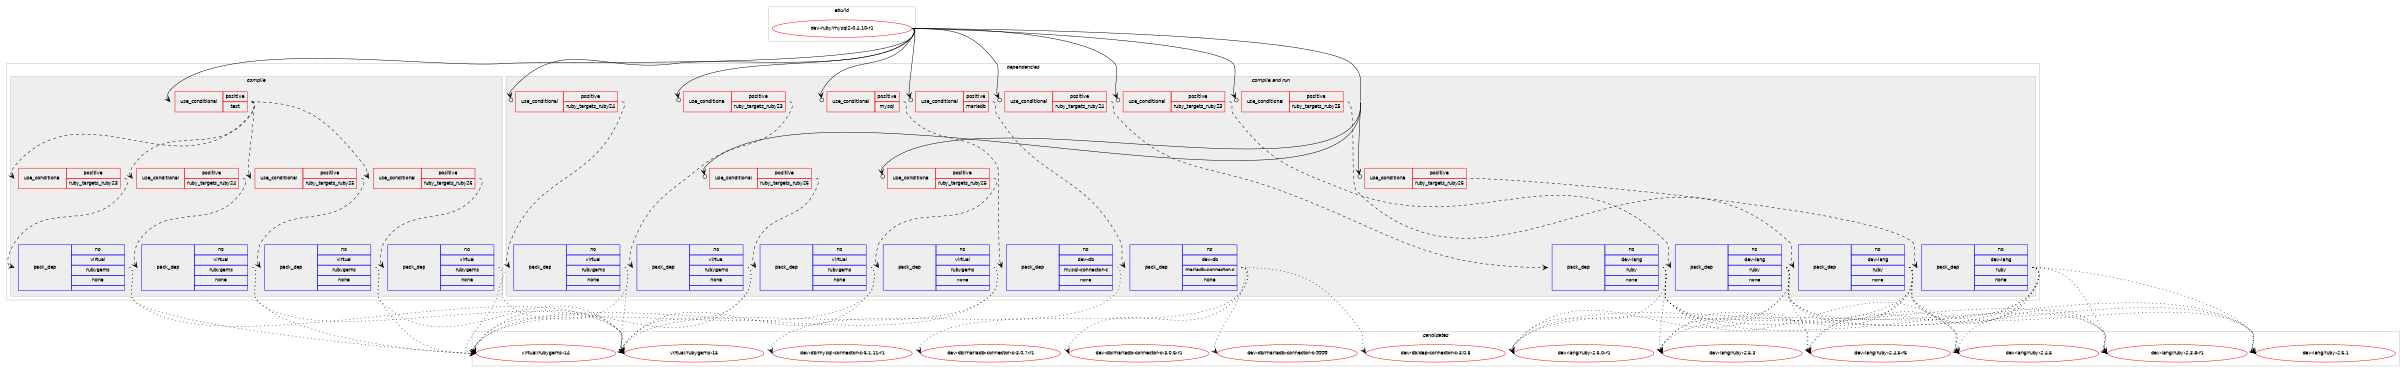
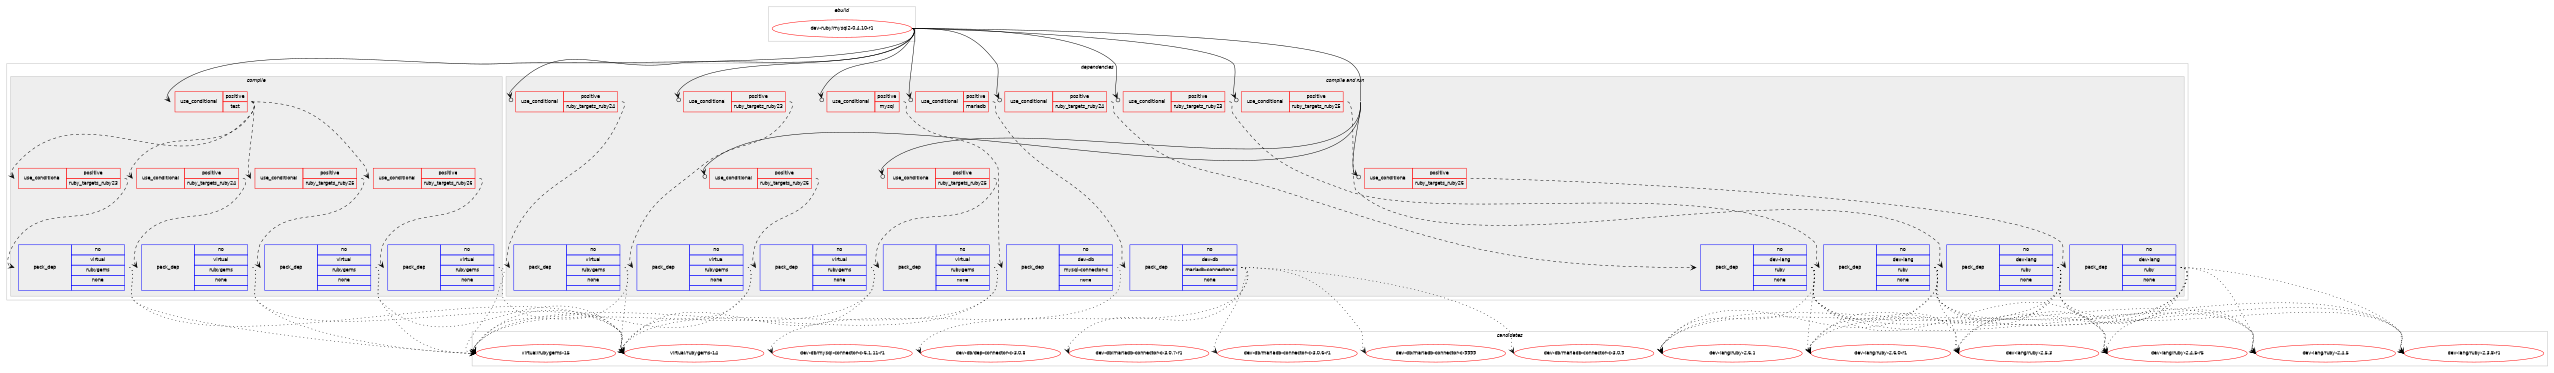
node "dev-db/mariadb-connector-c-3.0.9": added
